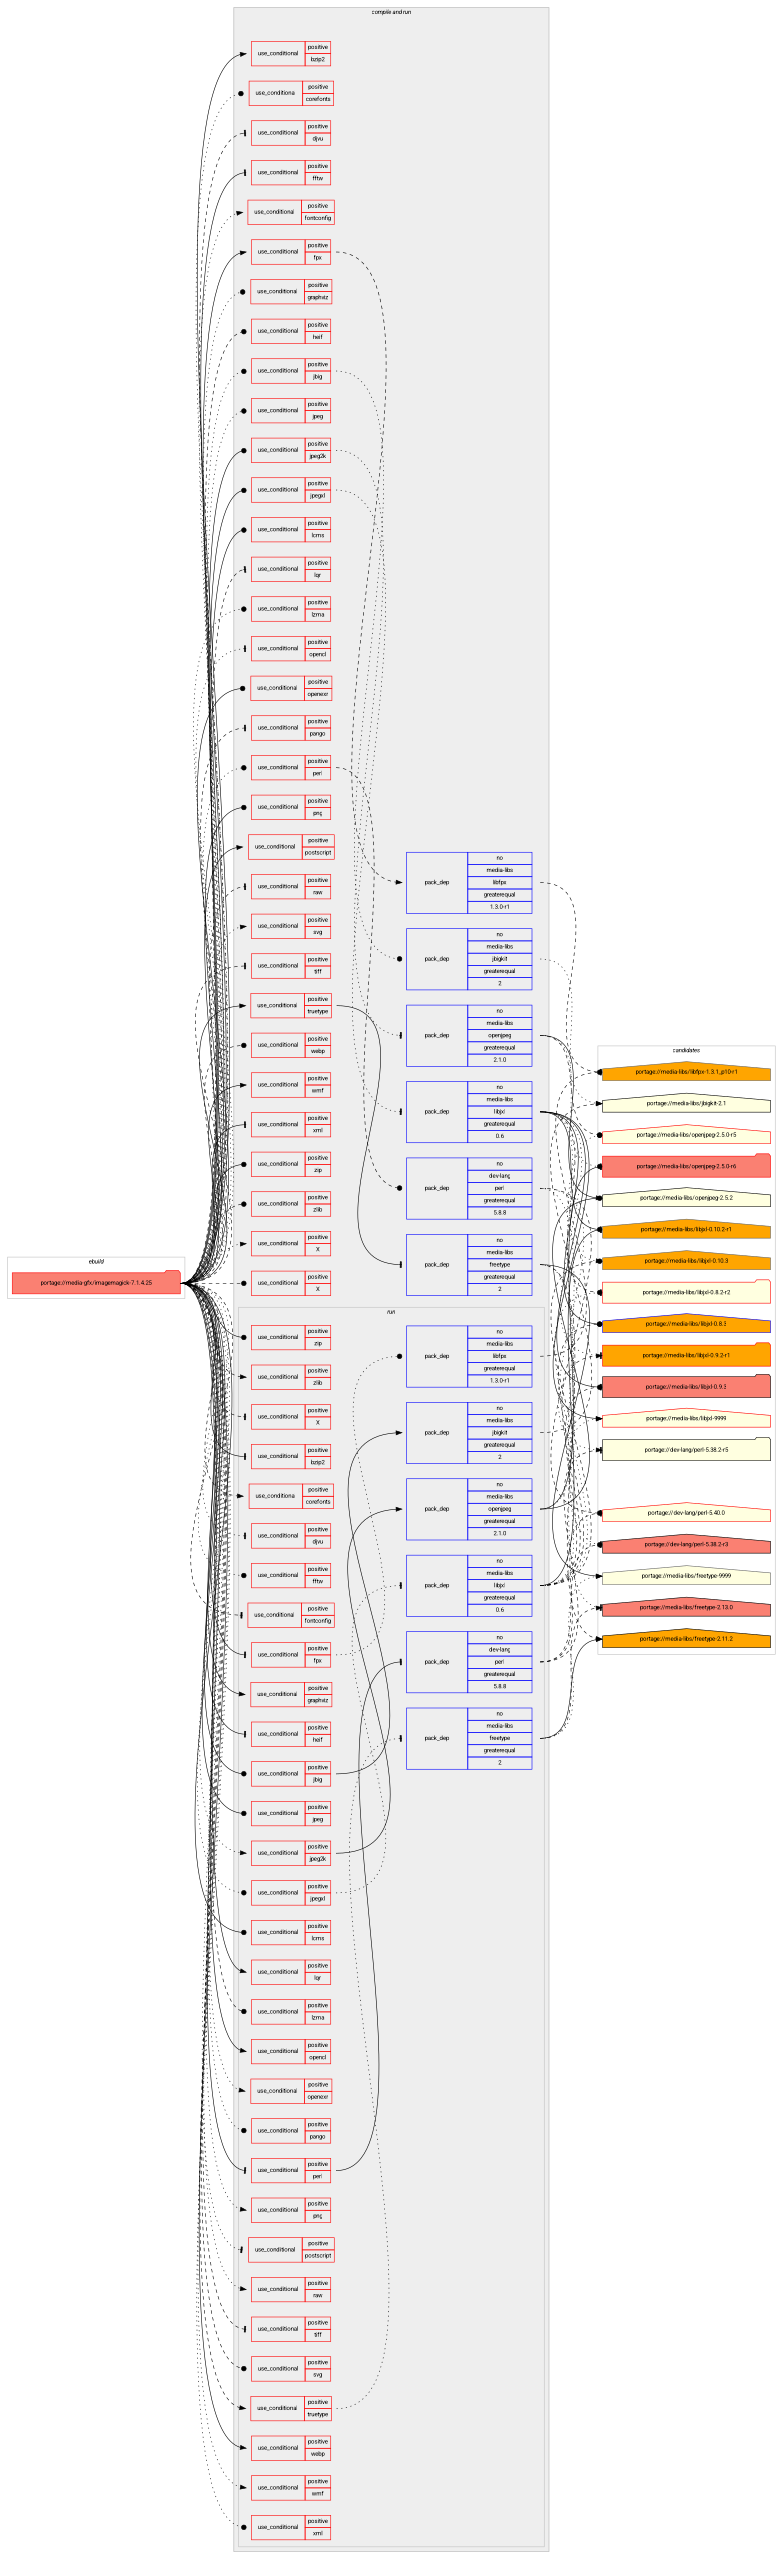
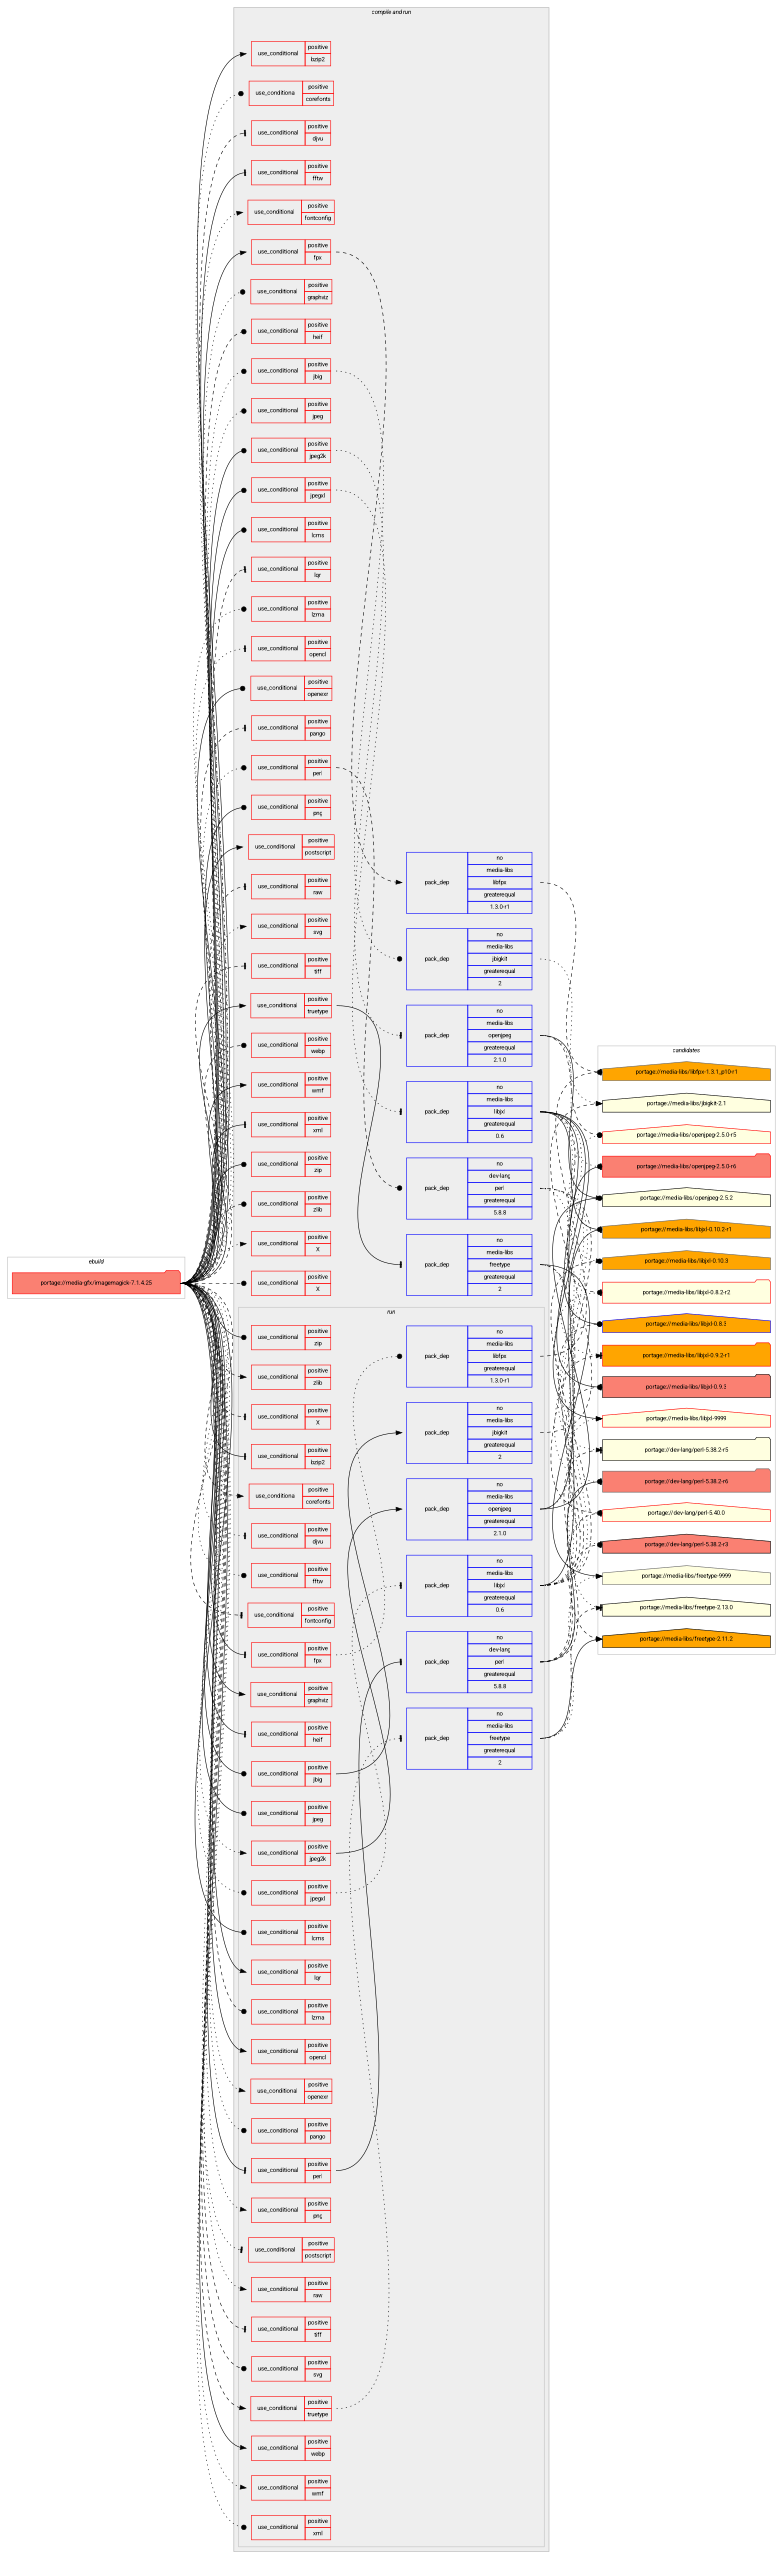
node "portage://dev-lang/perl-5.38.2-r6": added
node "portage://media-libs/freetype-2.13.0": fillcolor salmon -> lightyellow
